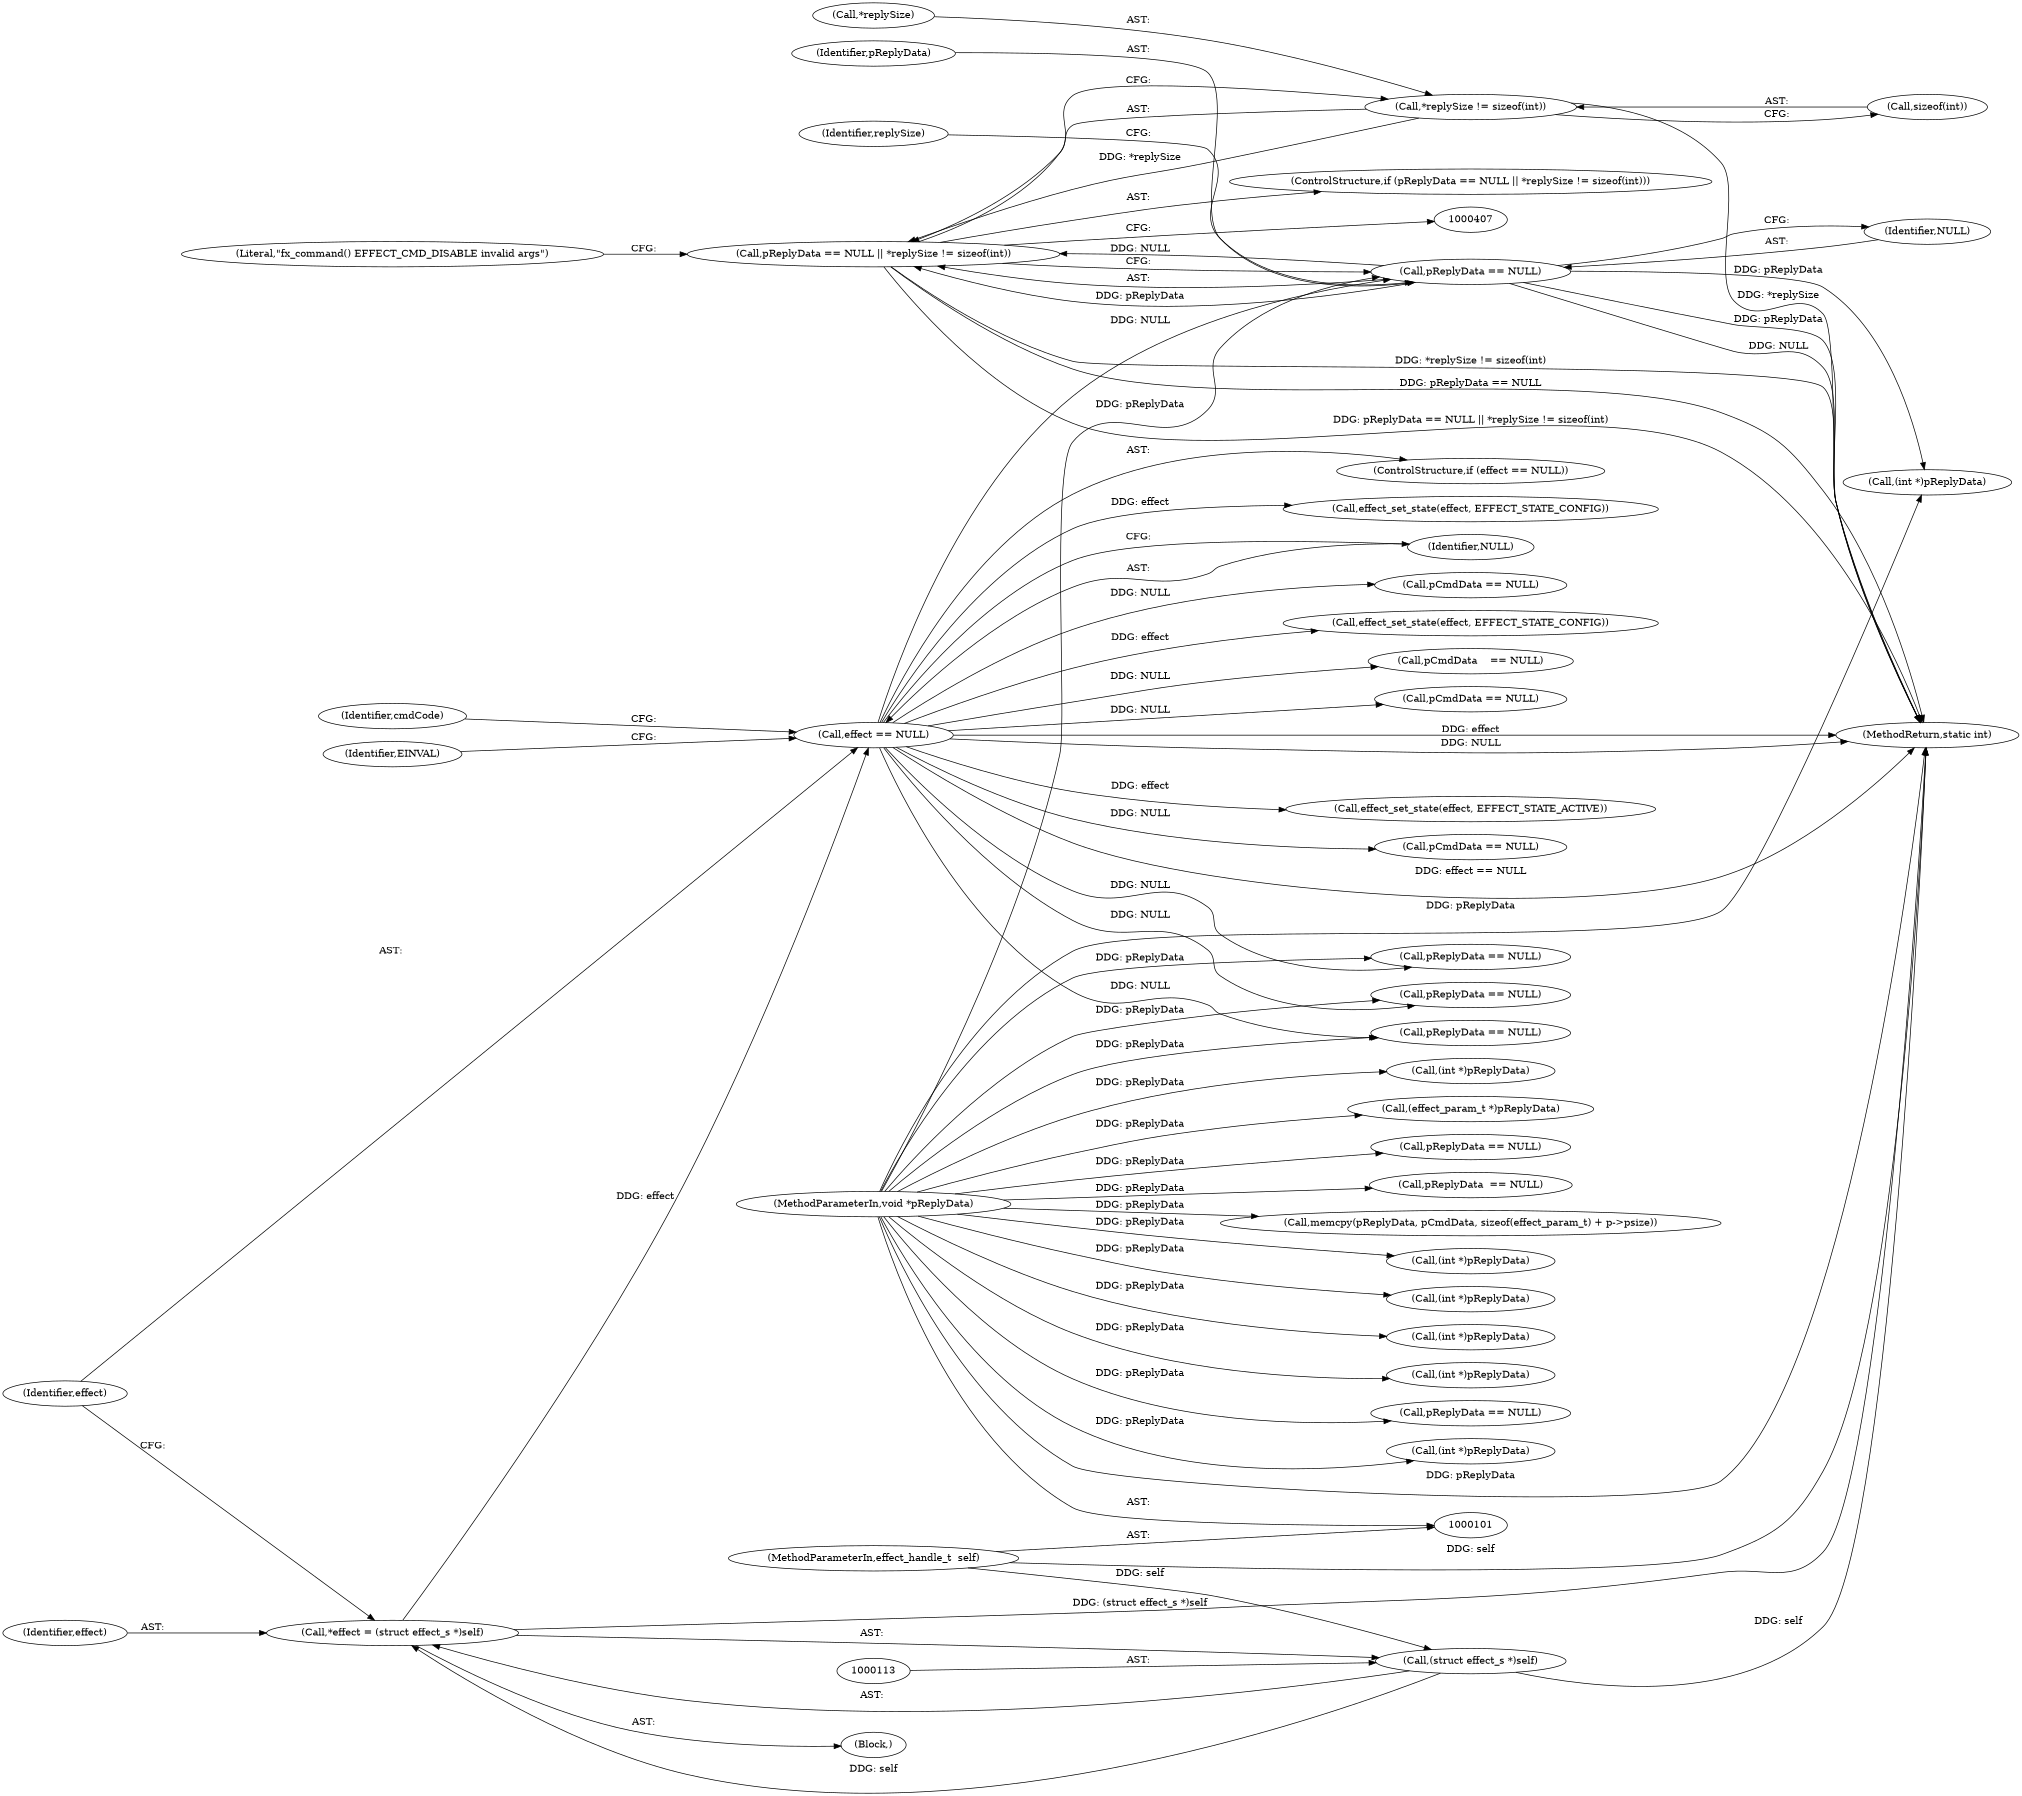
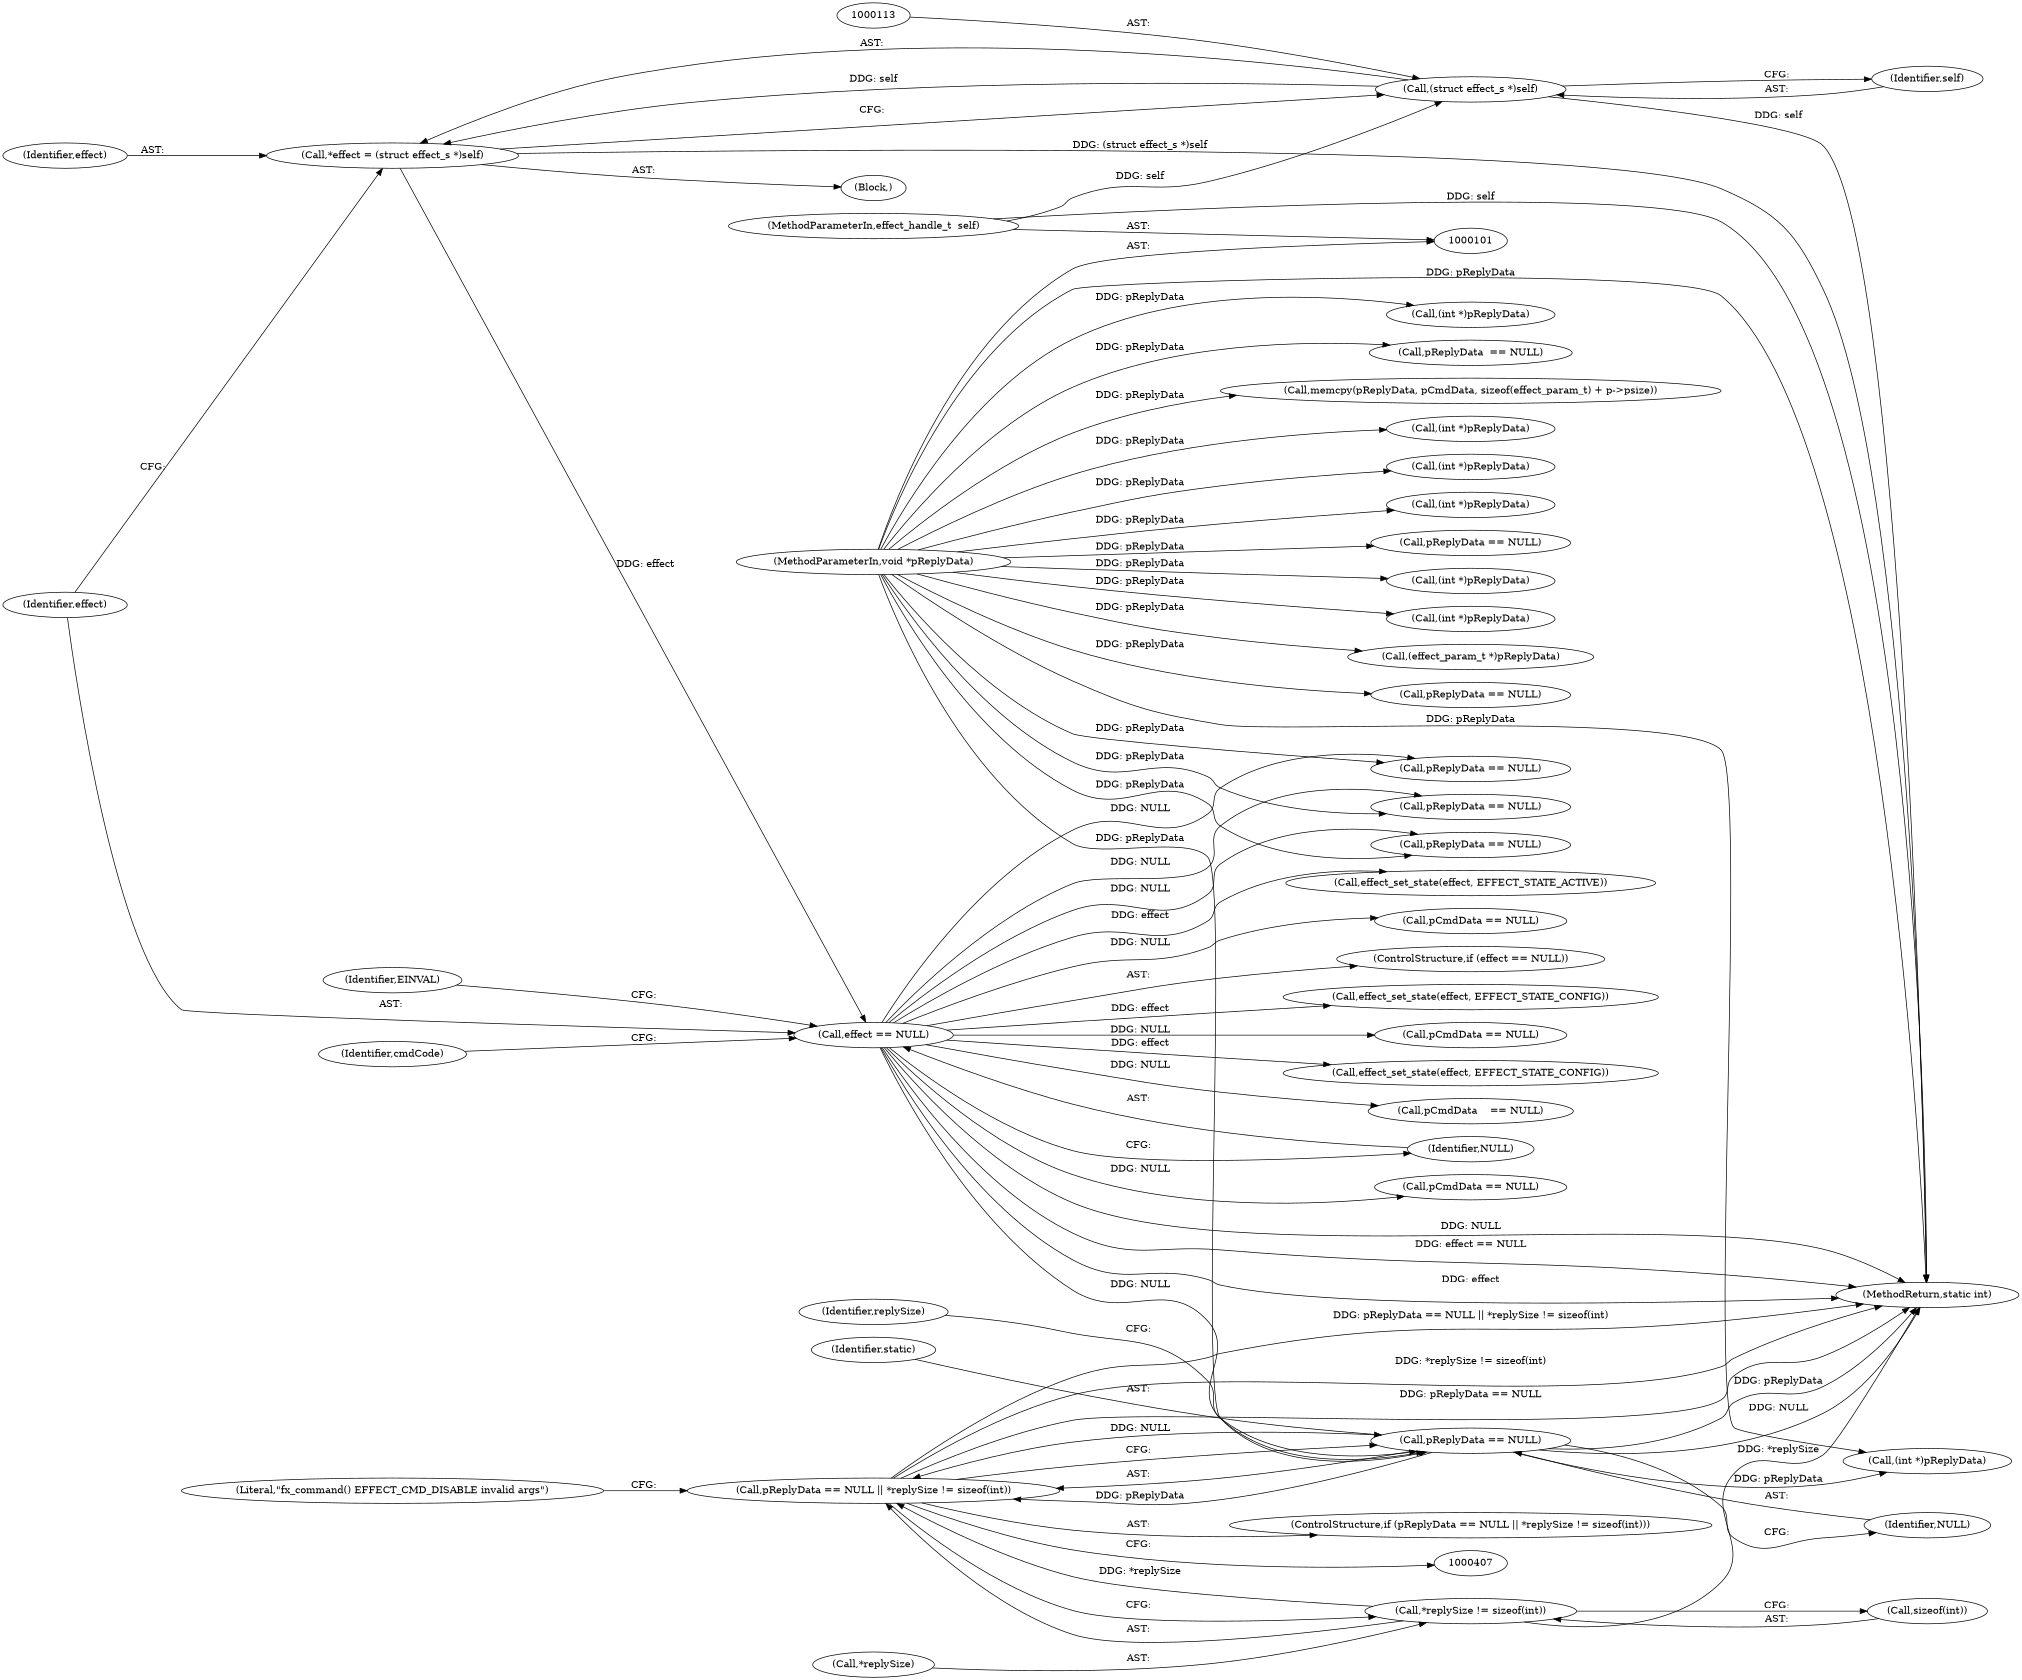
node "(Identifier,pReplyData)": label "(Identifier,pReplyData)" -> "(Identifier,static)"
node "(Identifier,self)": added
edge "(Call,*effect = (struct effect_s *)self)" -> "(Call,(struct effect_s *)self)": label "AST: " -> "CFG: "
